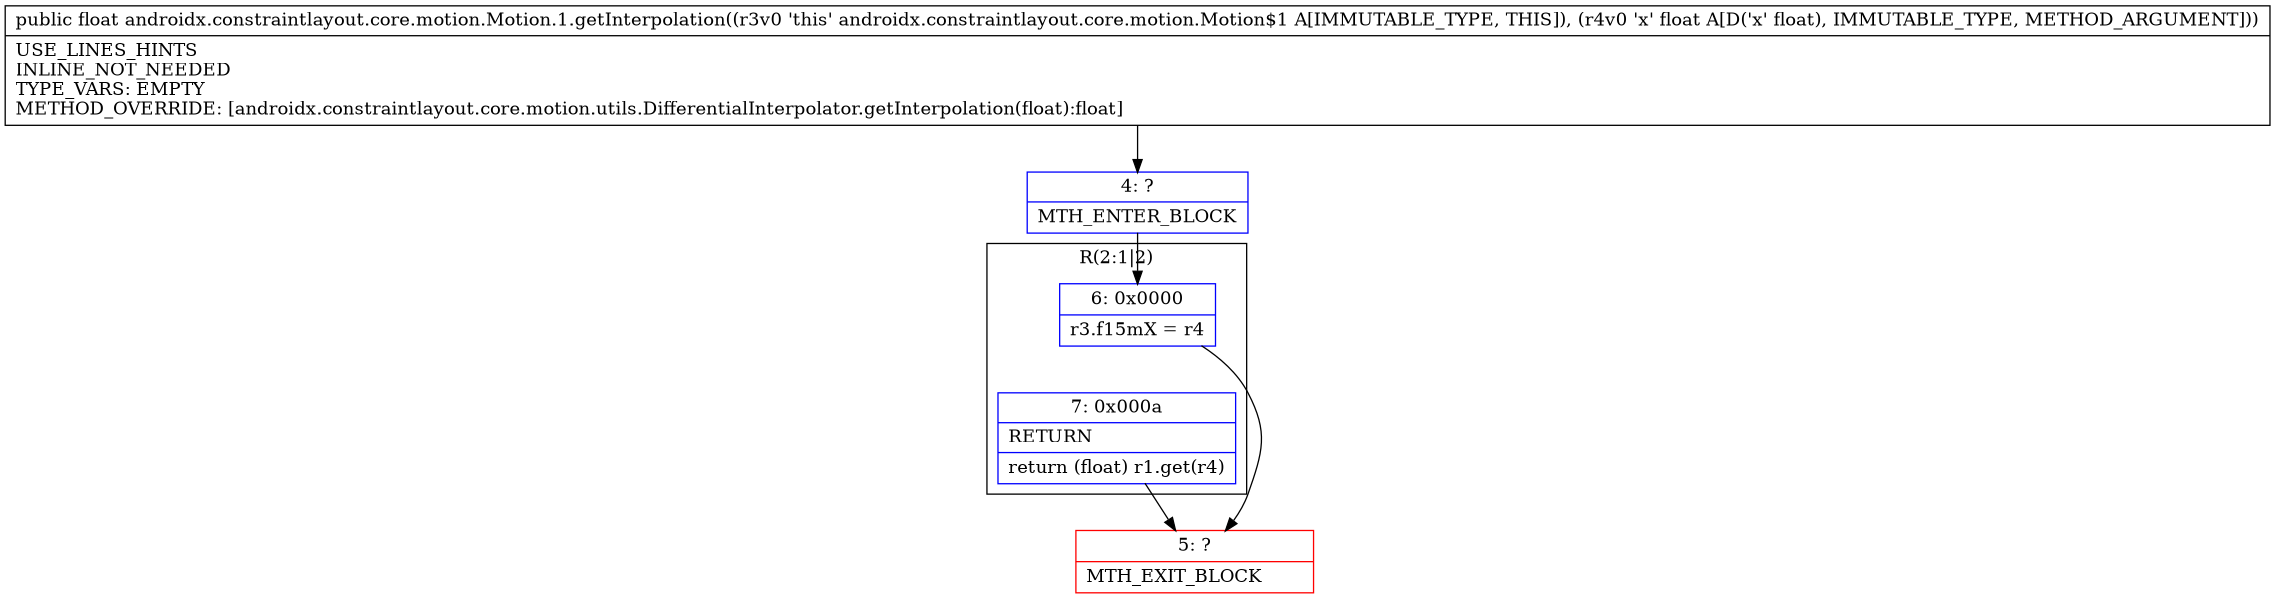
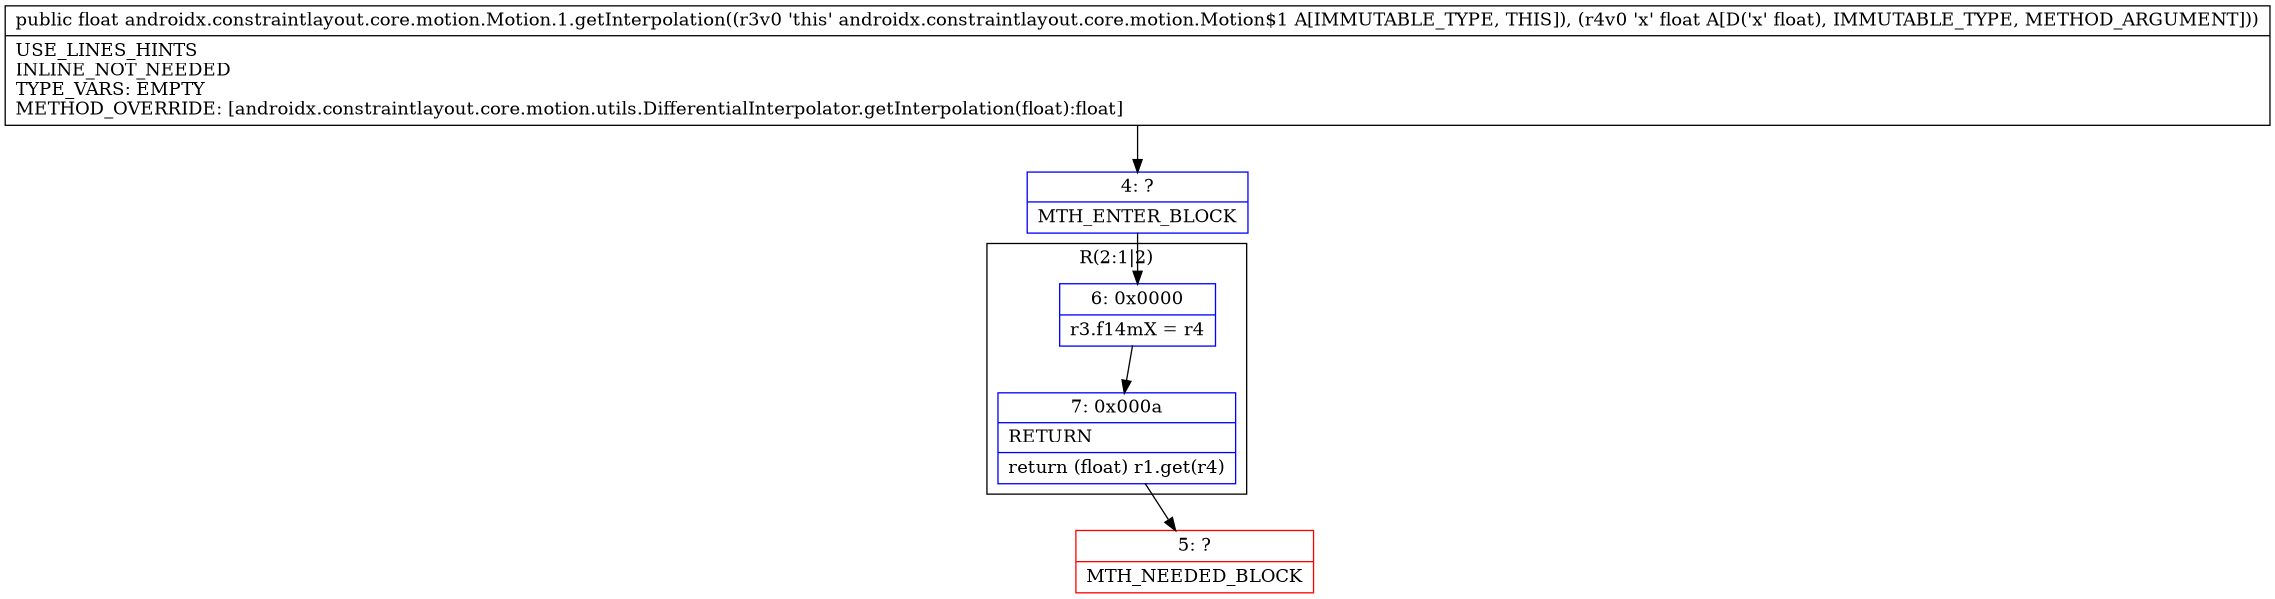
node "6: 0x0000": text "r3.f15mX = r4" -> "r3.f14mX = r4"
edge "6: 0x0000" -> "5: ?": now "6: 0x0000" -> "7: 0x000a"
node "5: ?": text "MTH_EXIT_BLOCK" -> "MTH_NEEDED_BLOCK"
